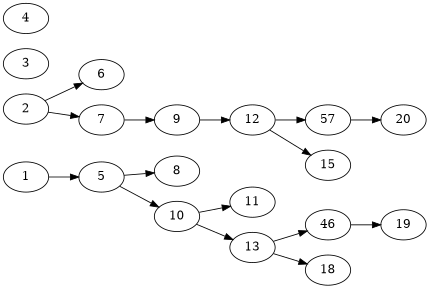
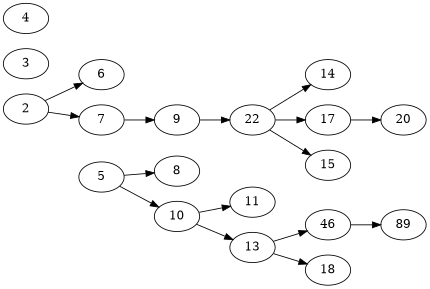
node "14": added
node "12": label "12" -> "22"
node "57": label "57" -> "17"
node "1": removed
node "19": label "19" -> "89"
